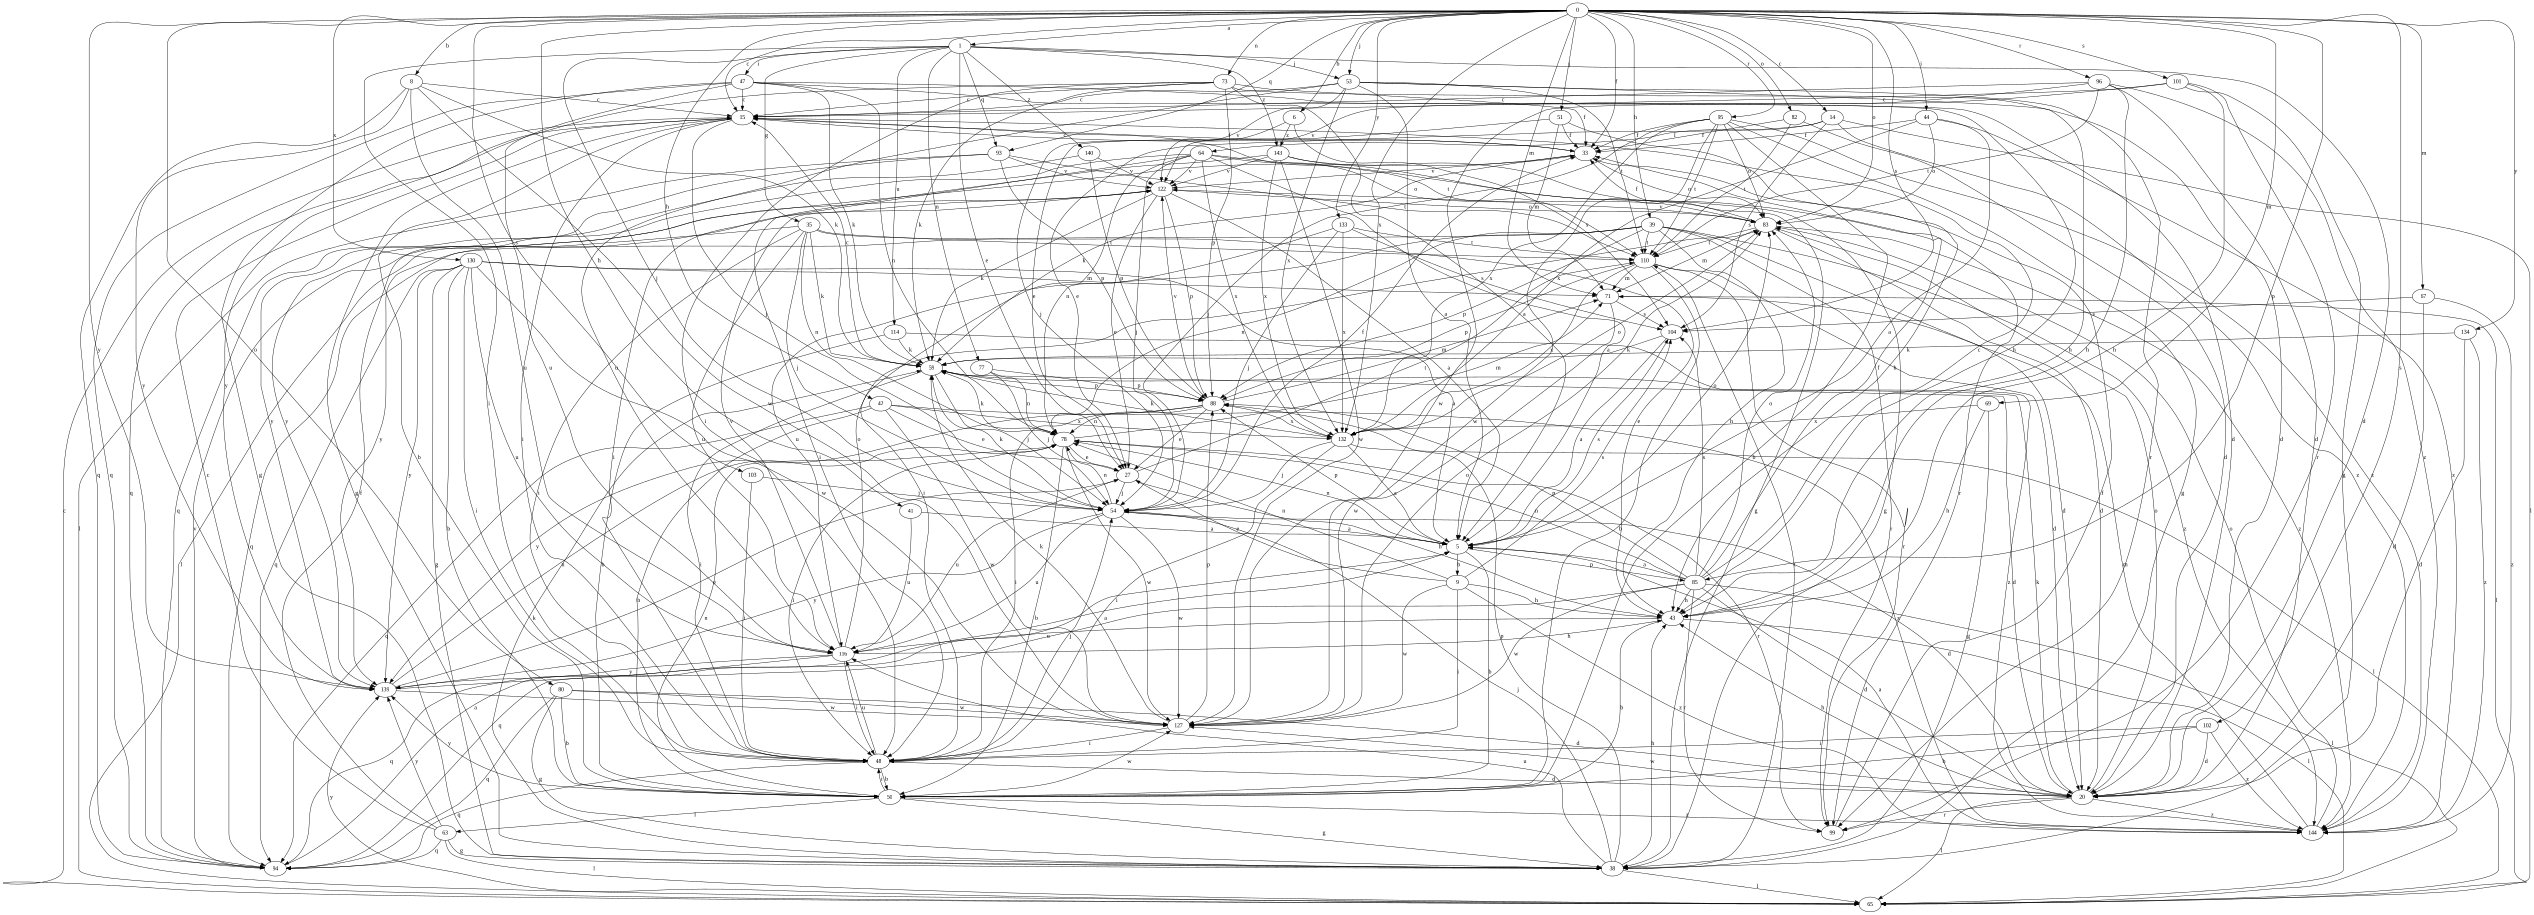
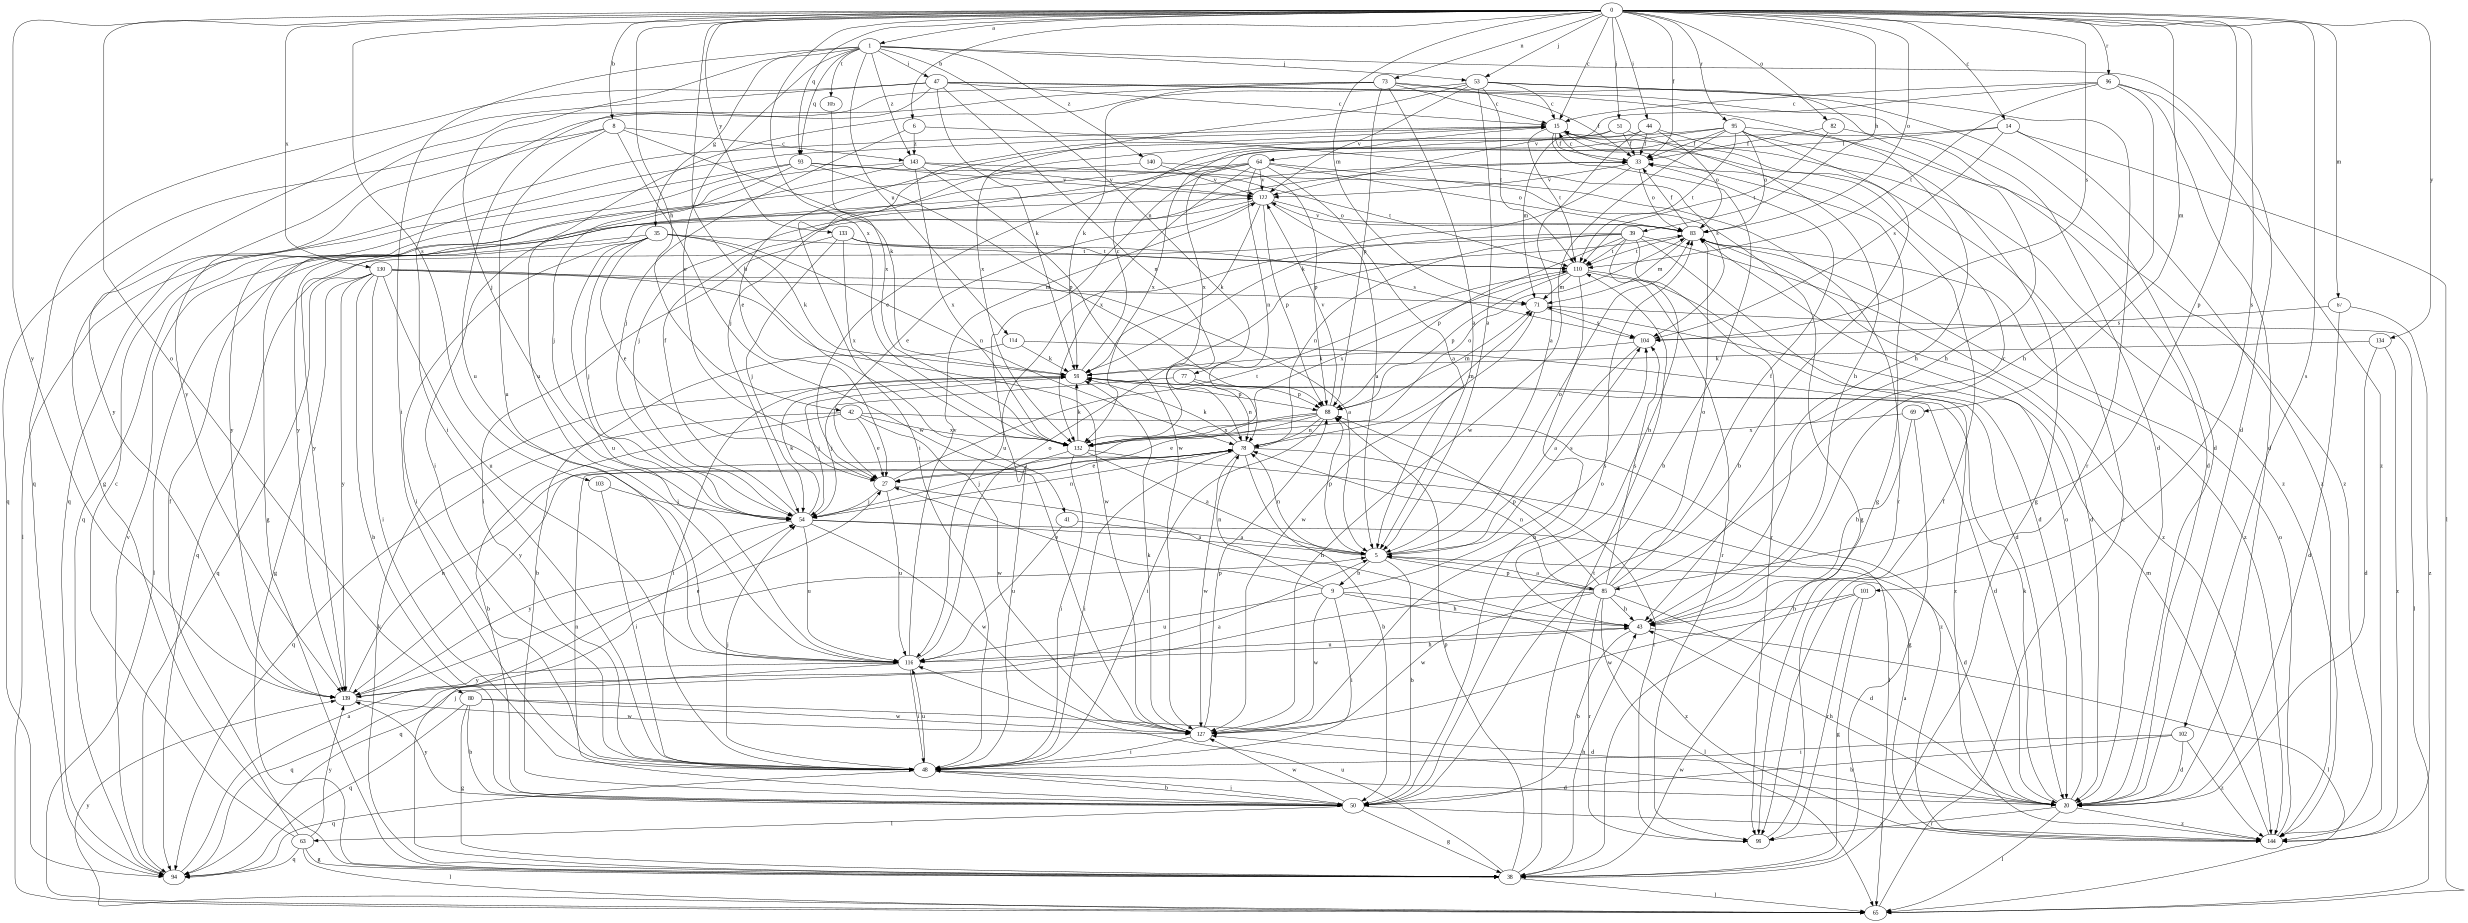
edge "8" -> "15": now "8" -> "143"
node "105": added
edge "101" -> "15": removed, label "c"
edge "35" -> "43": now "35" -> "27"
edge "15" -> "54": now "93" -> "54"
edge "9" -> "116": added, label "u"
